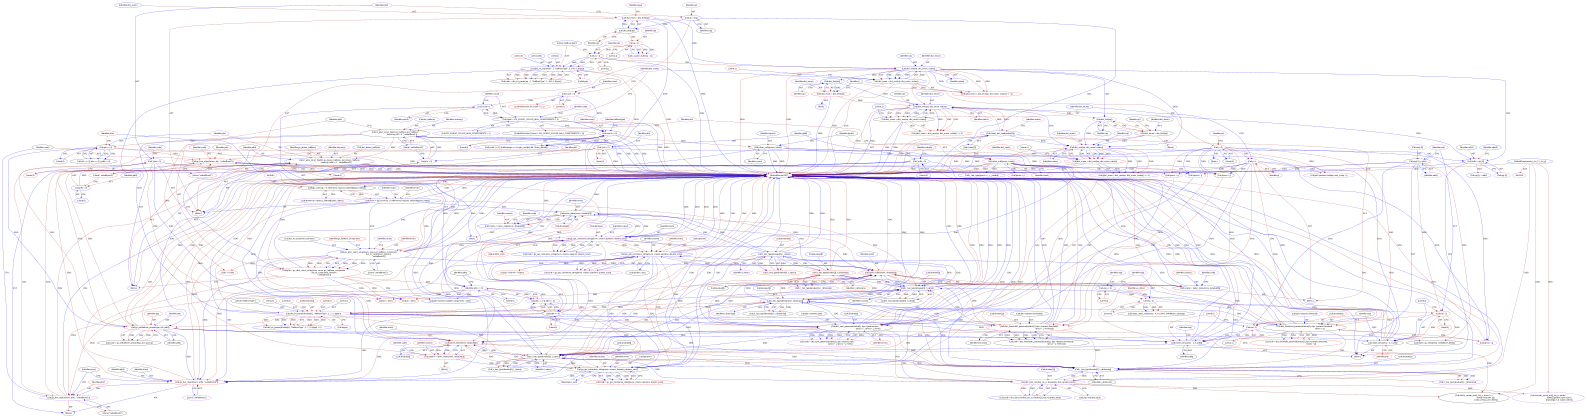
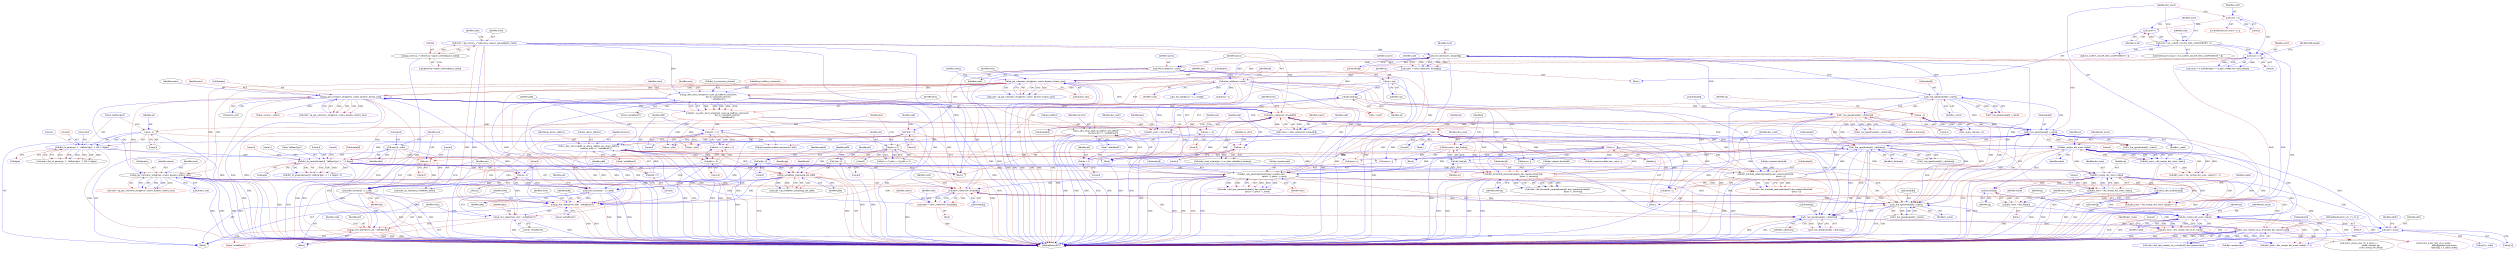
edge "(MethodReturn,RET)" -> "(Call,(gs_memory_t *) idmemory->spaces_indexed[space_index])": reversed
node "(Identifier,phtc == 0)": label "(Identifier,phtc == 0)" -> "(Call,phtc == 0)"
node "(Call,code = gs_sethalftone_prepare(igs, pht, sprocs))": label "(Call,code = gs_sethalftone_prepare(igs, pht, sprocs))" -> "(Call,code = gs_sethalftone_prepare(igs, pht, pdht))"
